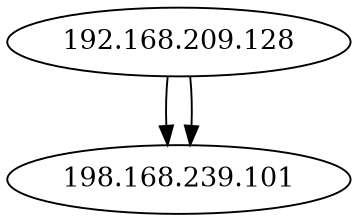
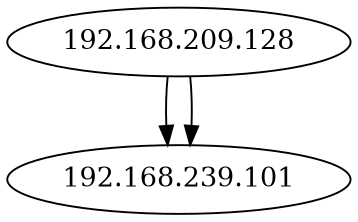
node "198.168.239.101": label "198.168.239.101" -> "192.168.239.101"
